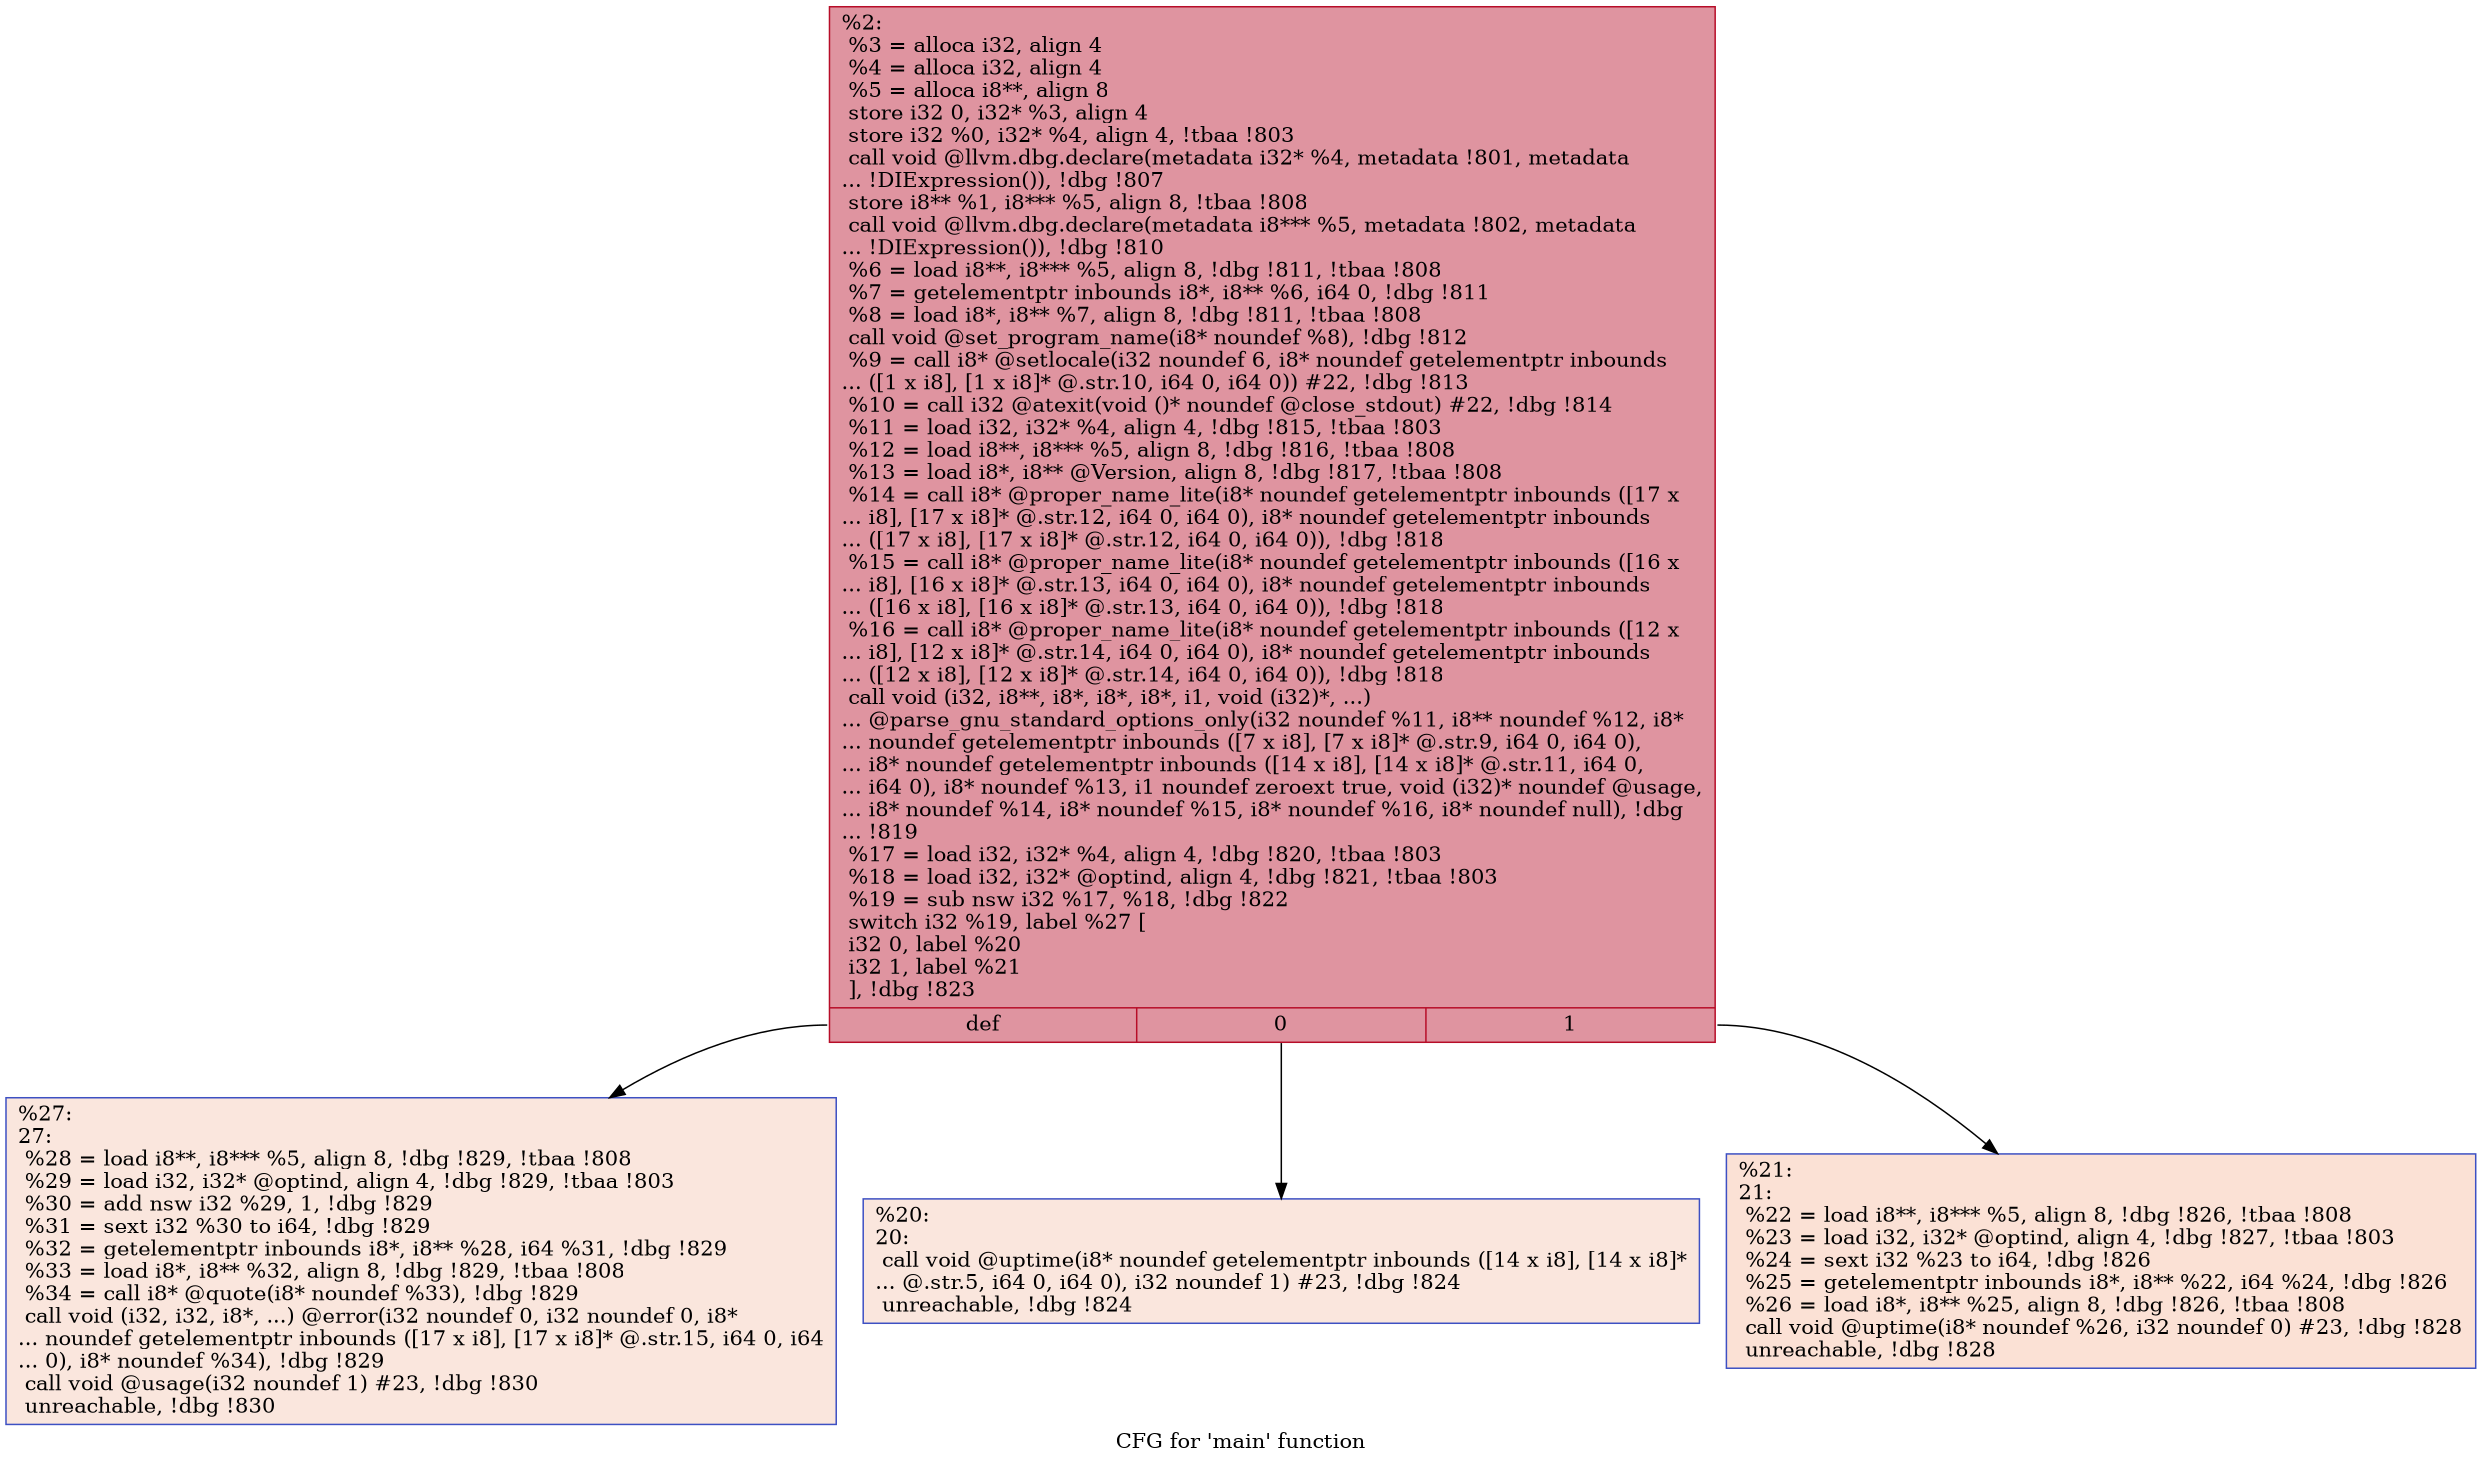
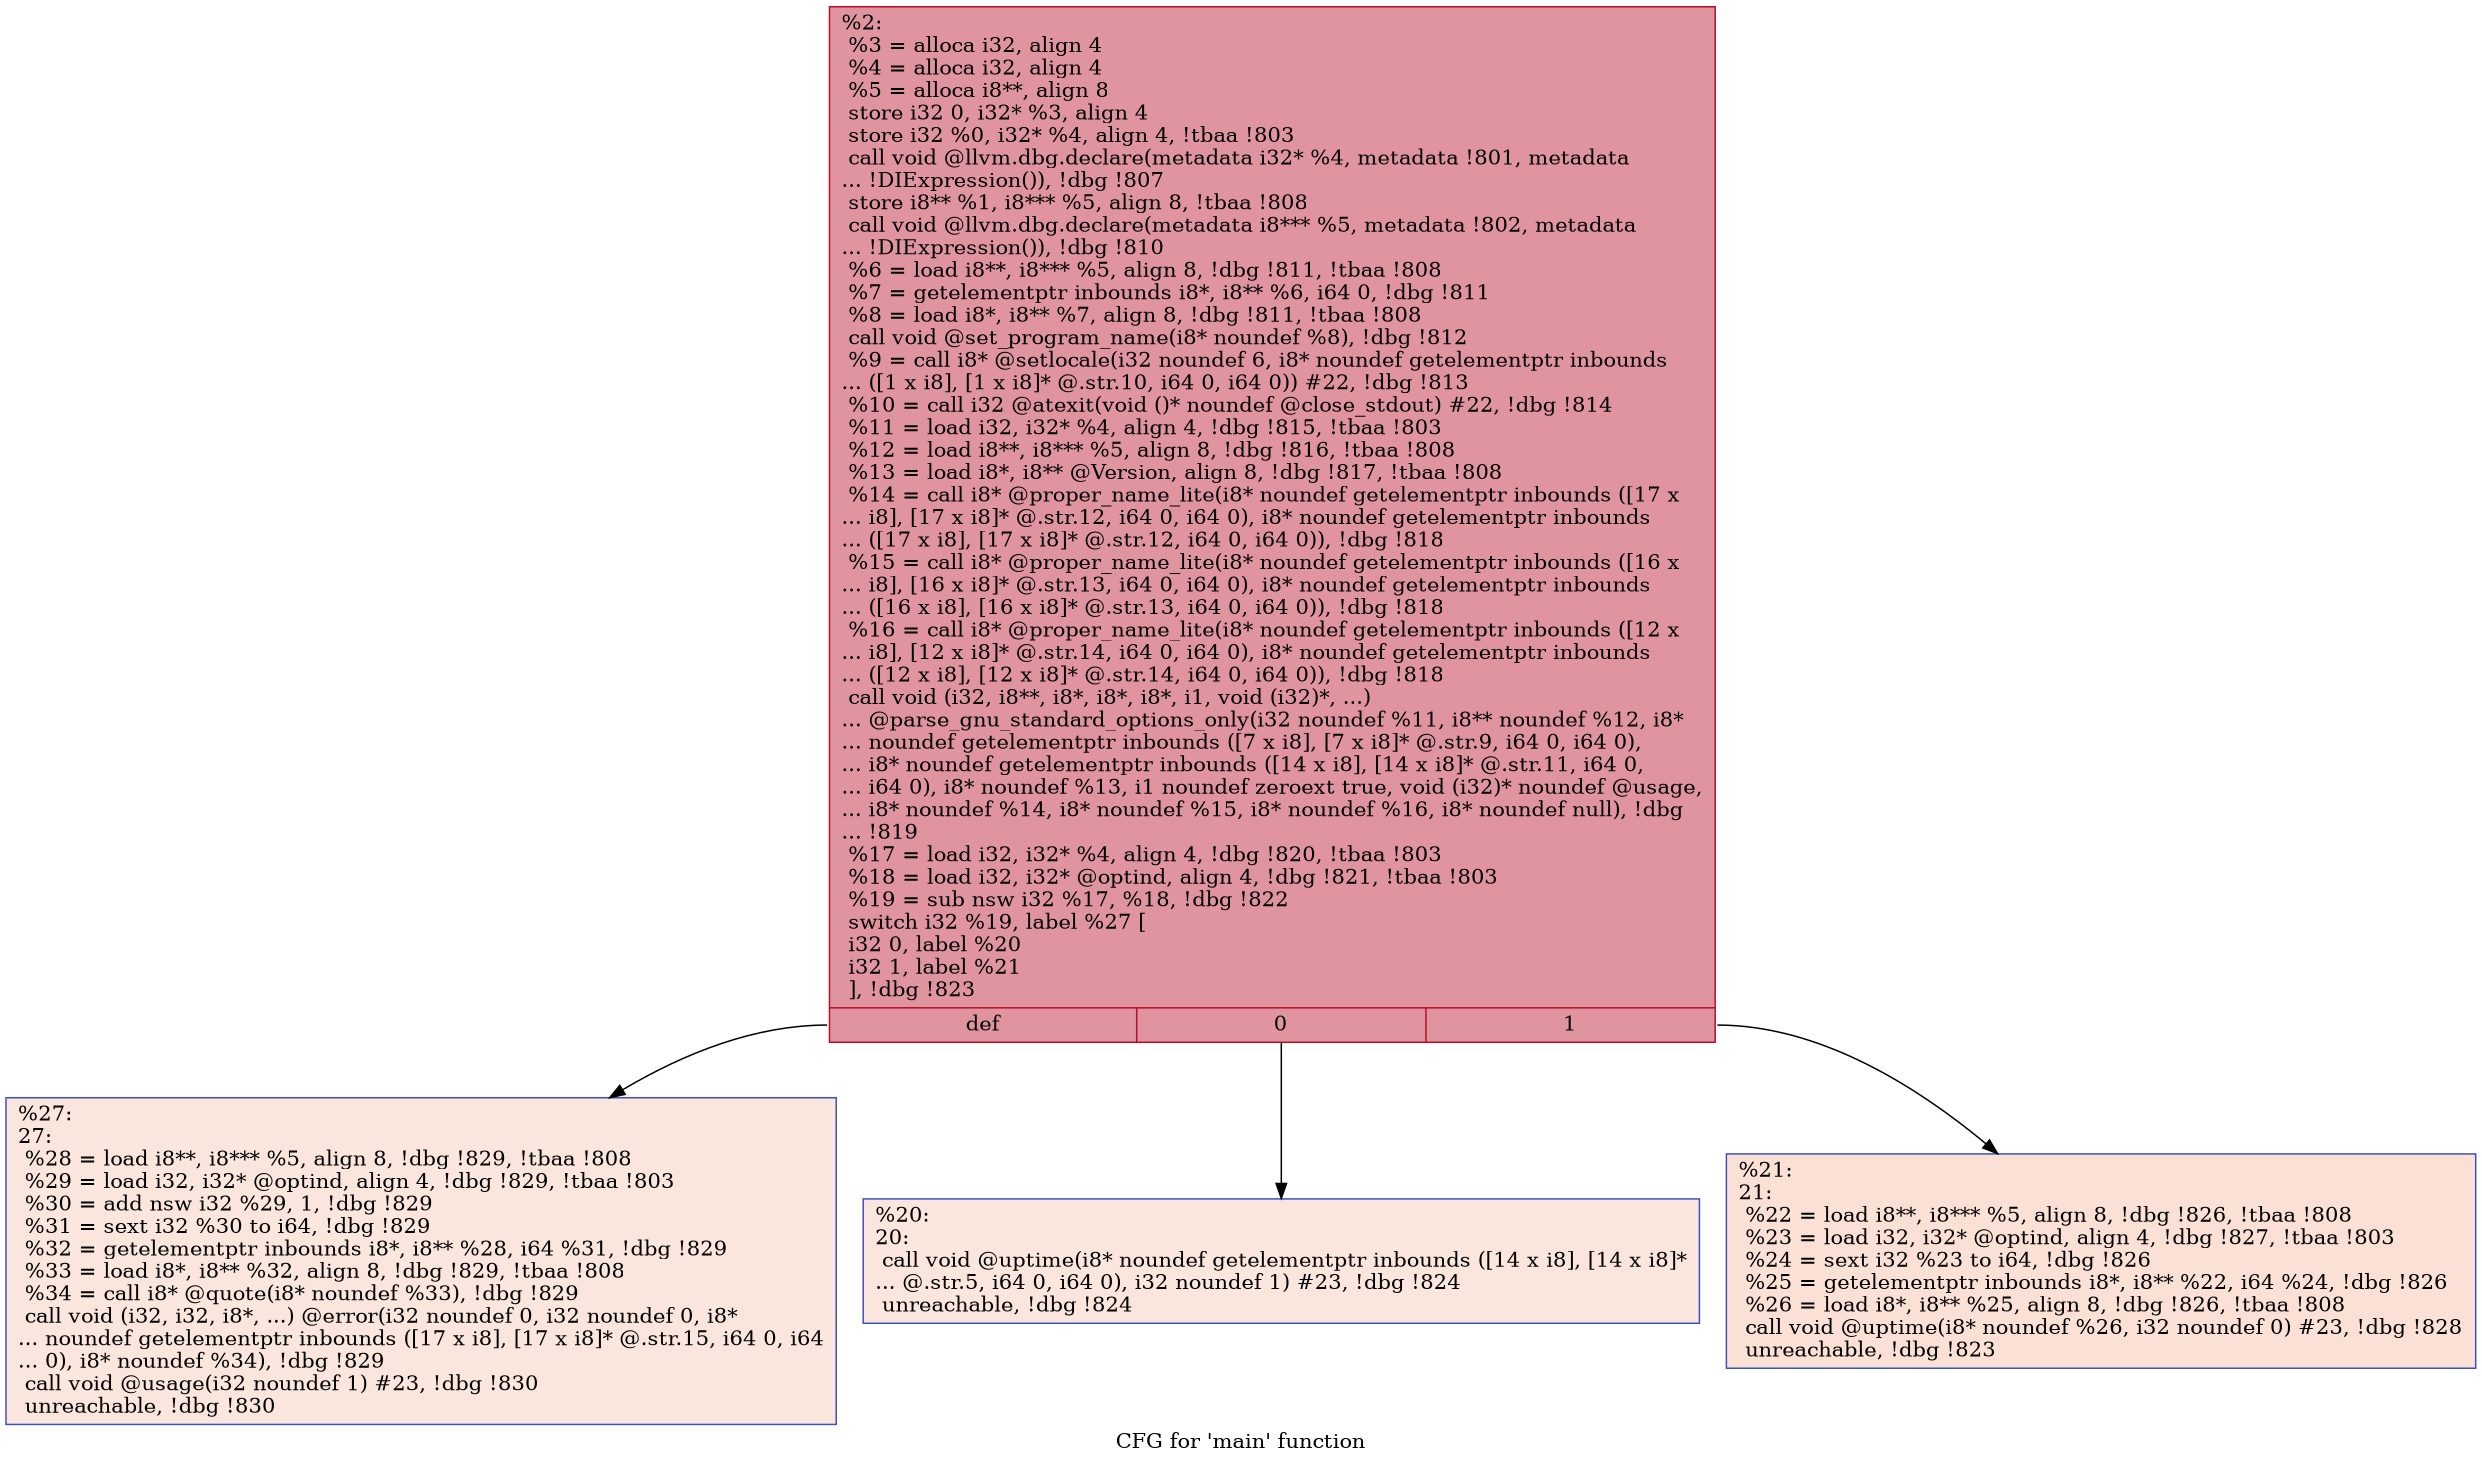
node "%21:": text "unreachable, !dbg !828" -> "unreachable, !dbg !823"
